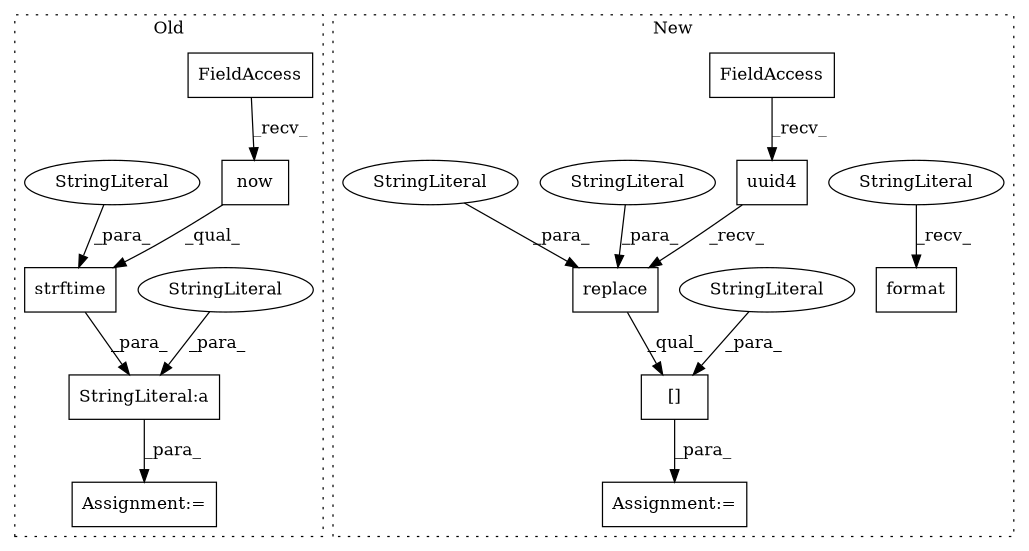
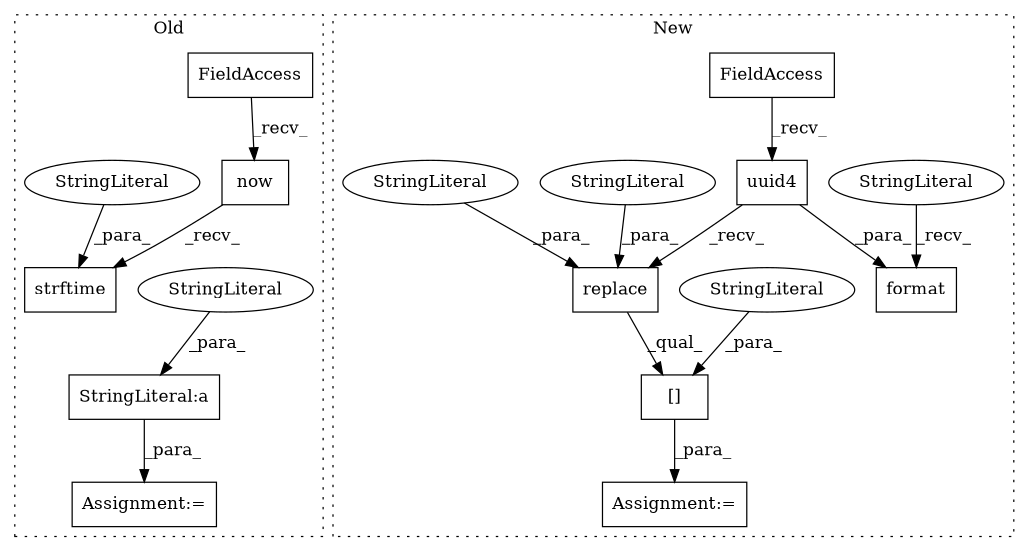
edge "uuid4" -> "format": added, label "_para_"
edge "now" -> "strftime": label "_qual_" -> "_recv_"
edge "strftime" -> "StringLiteral:a": removed, label "_para_"
